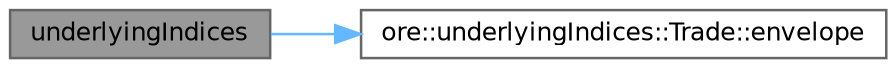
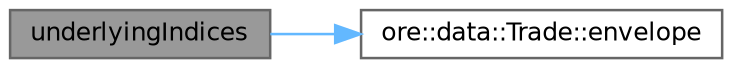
node "ore::underlyingIndices::Trade::envelope": label "ore::underlyingIndices::Trade::envelope" -> "ore::data::Trade::envelope"
